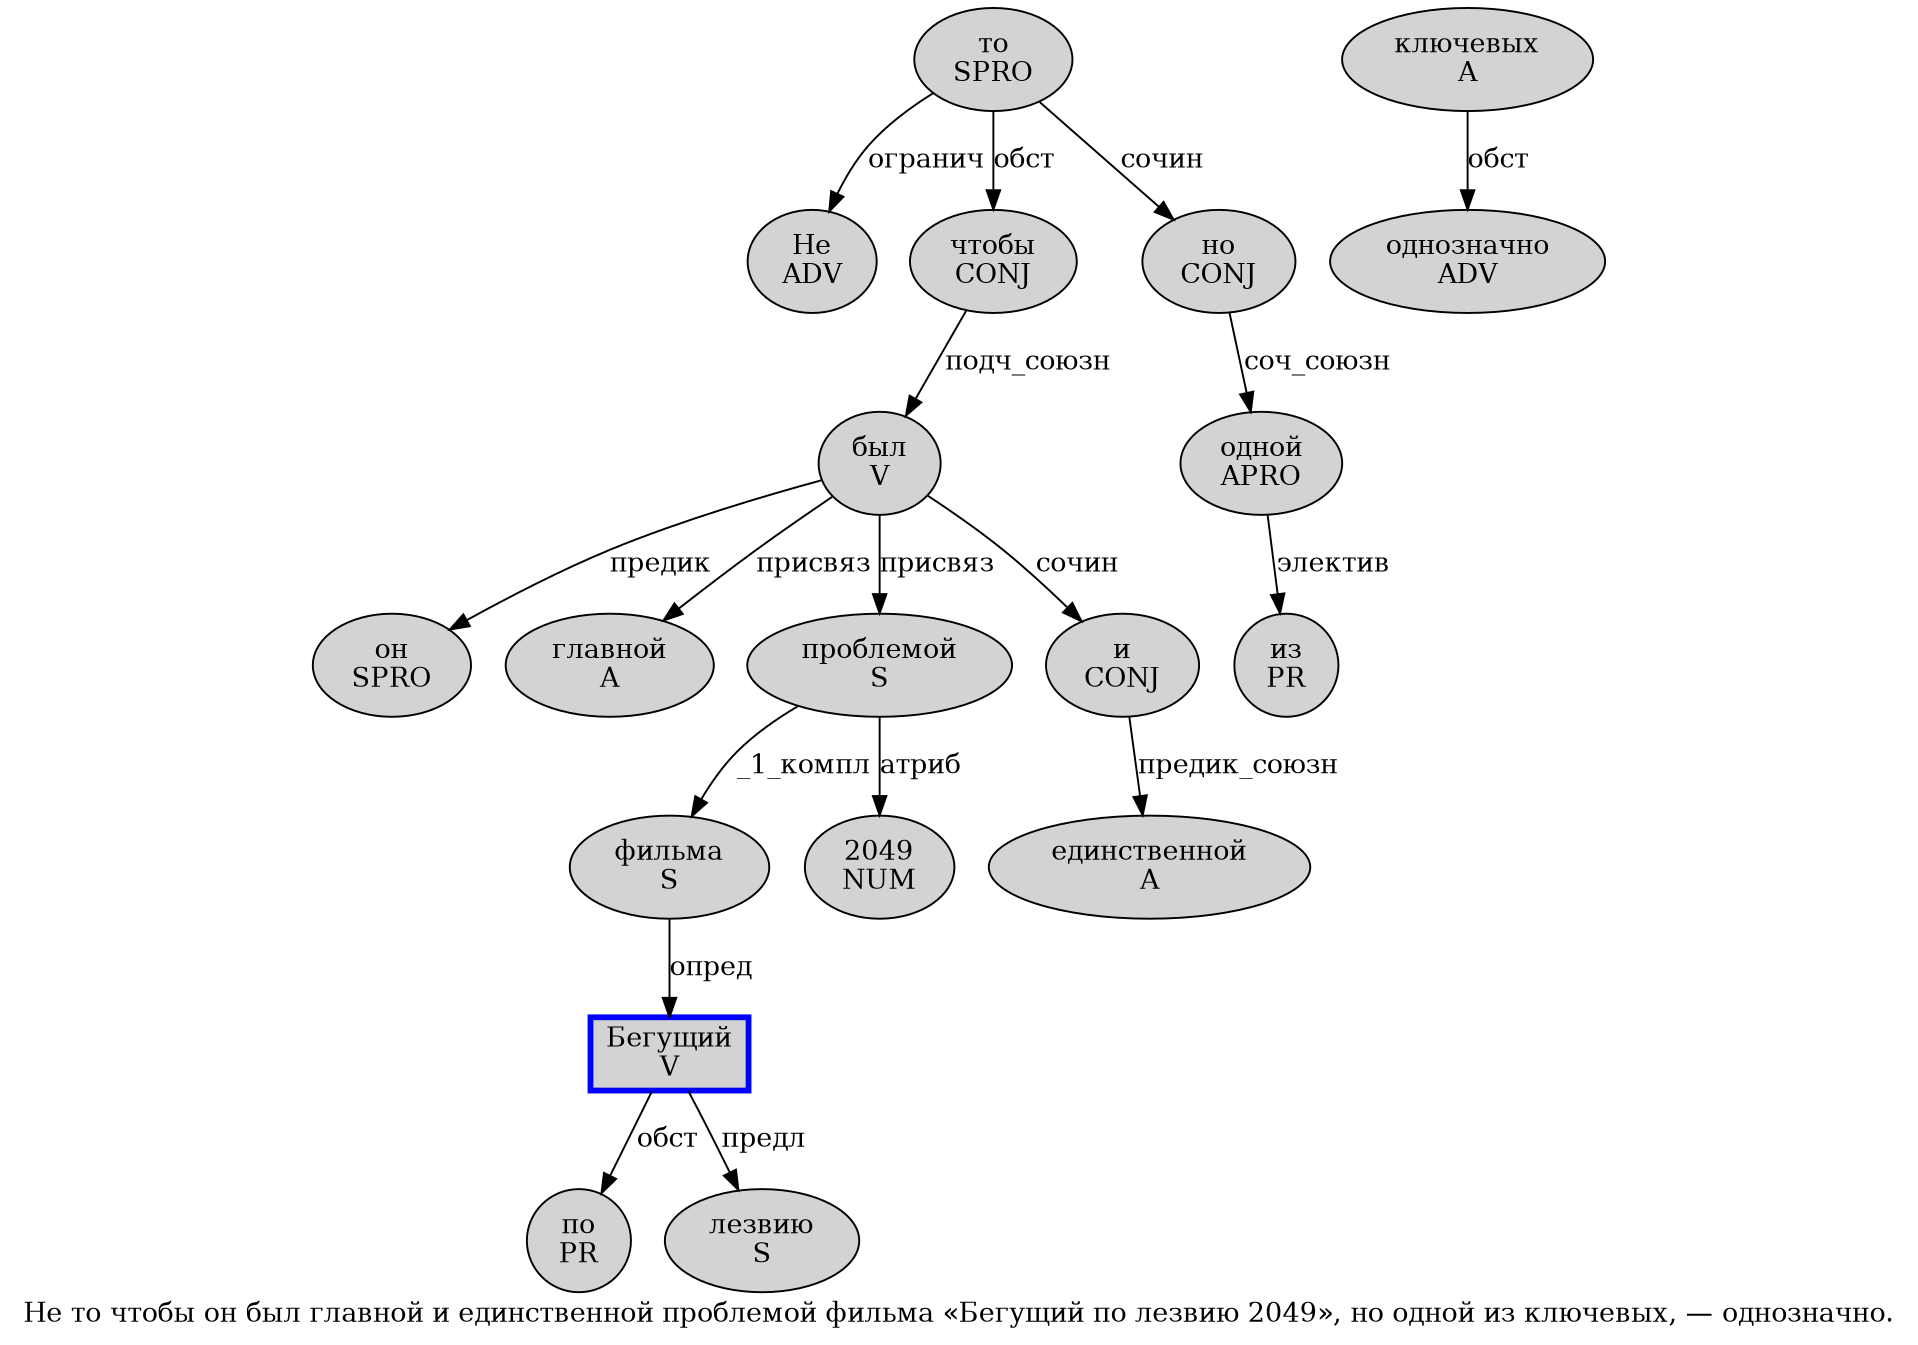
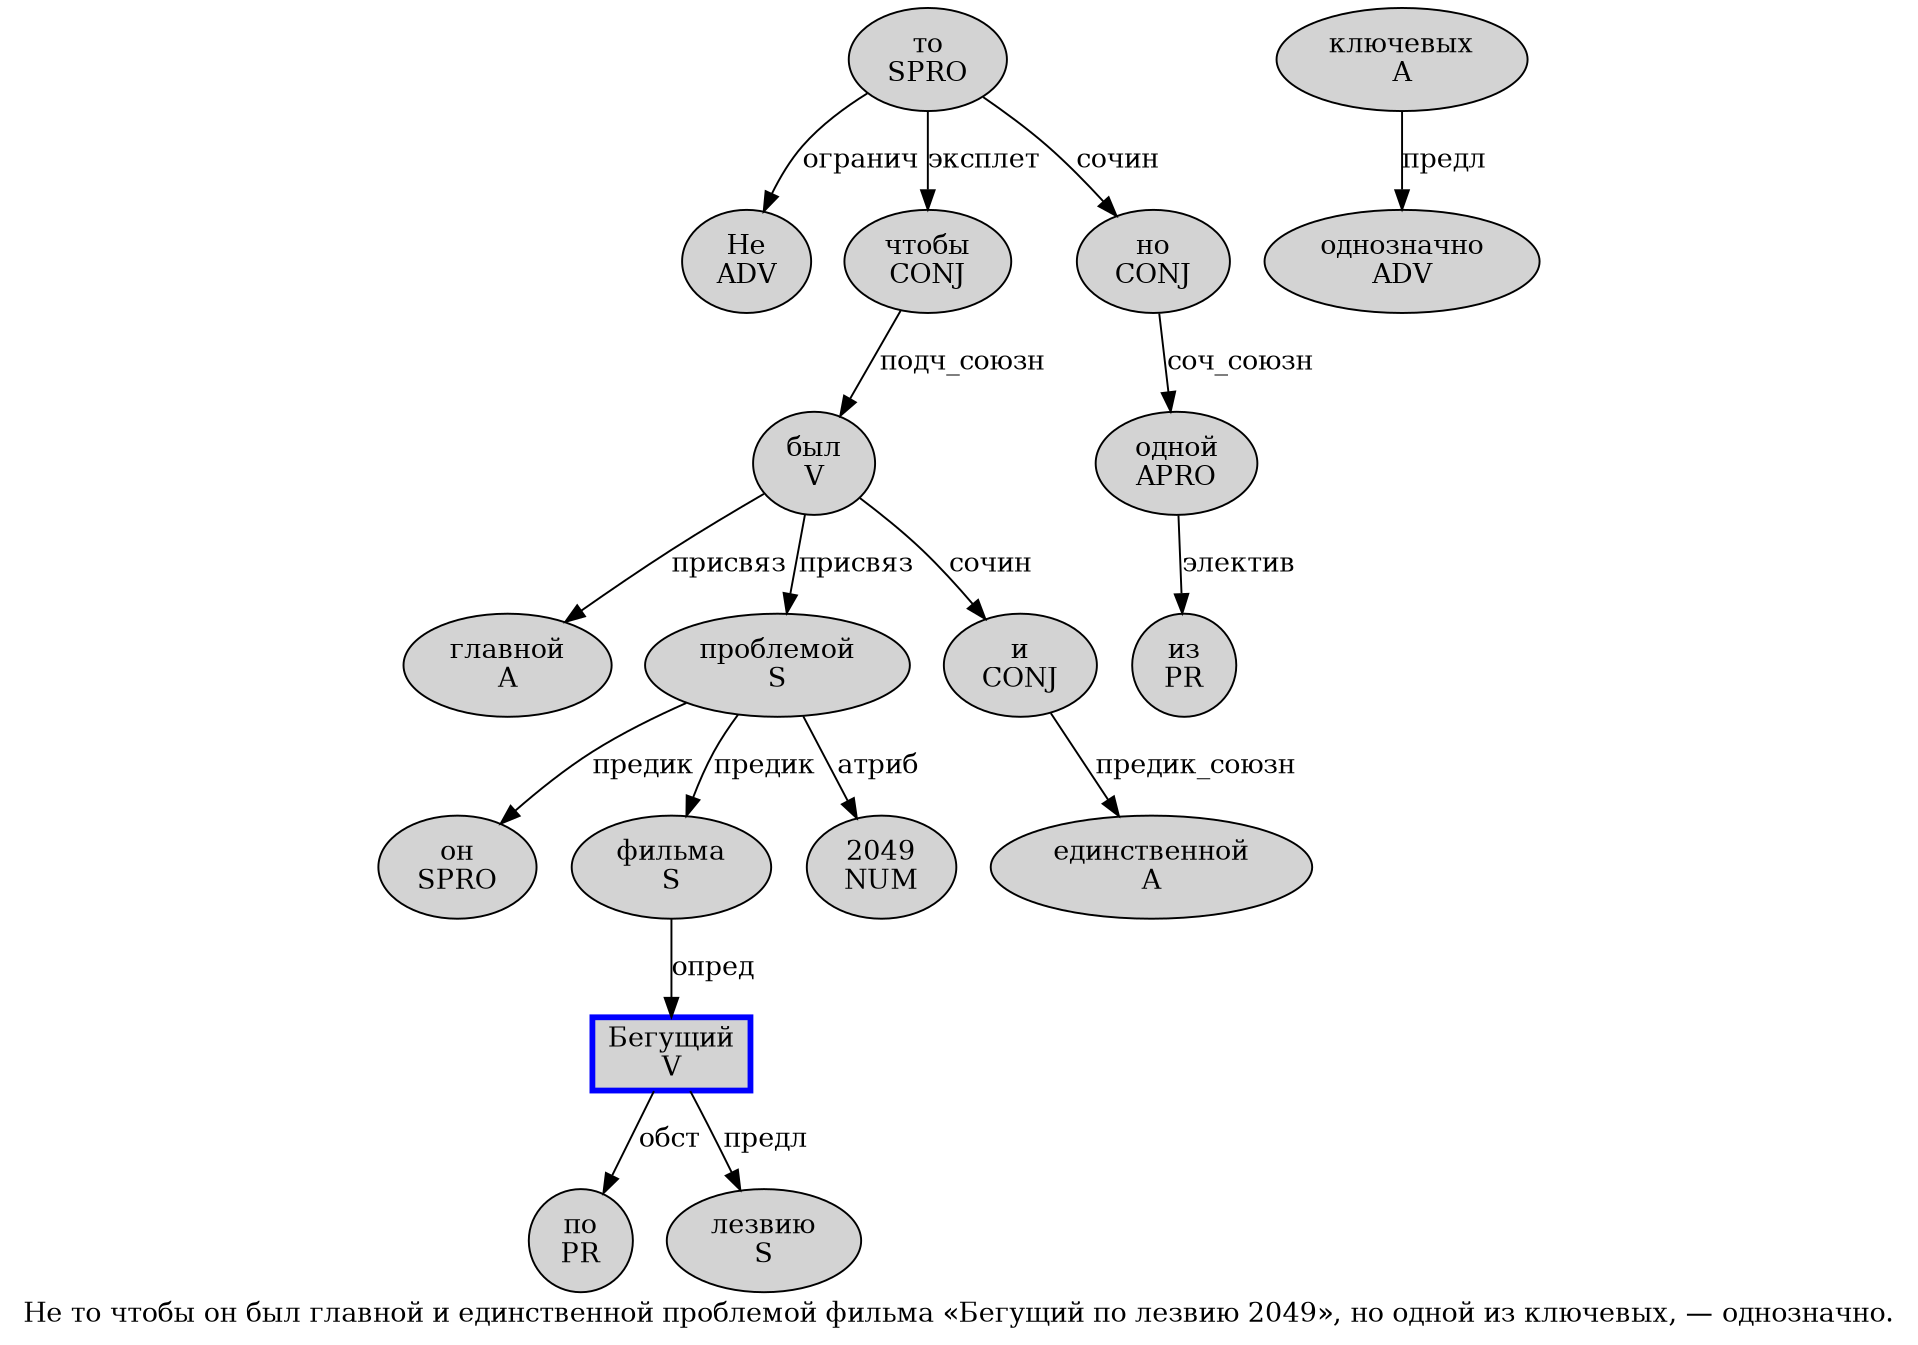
edge "то SPRO" -> "чтобы CONJ": label "обст" -> "эксплет"
edge "ключевых A" -> "однозначно ADV": label "обст" -> "предл"
edge "был V" -> "он SPRO": now "проблемой S" -> "он SPRO"
edge "проблемой S" -> "фильма S": label "_1_компл" -> "предик"
